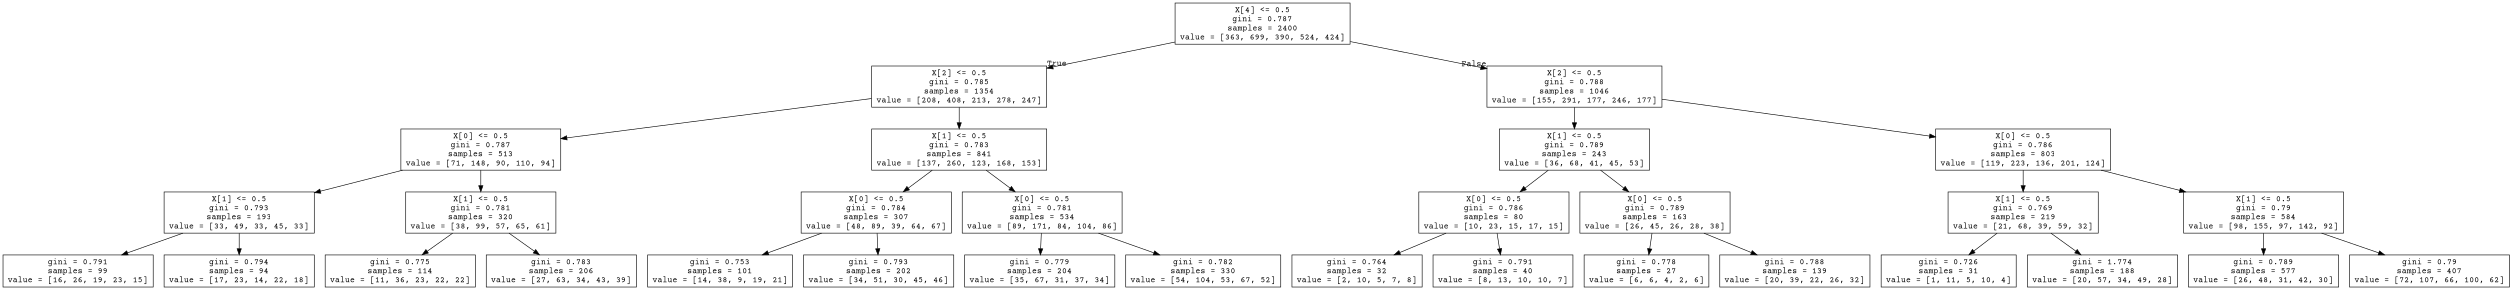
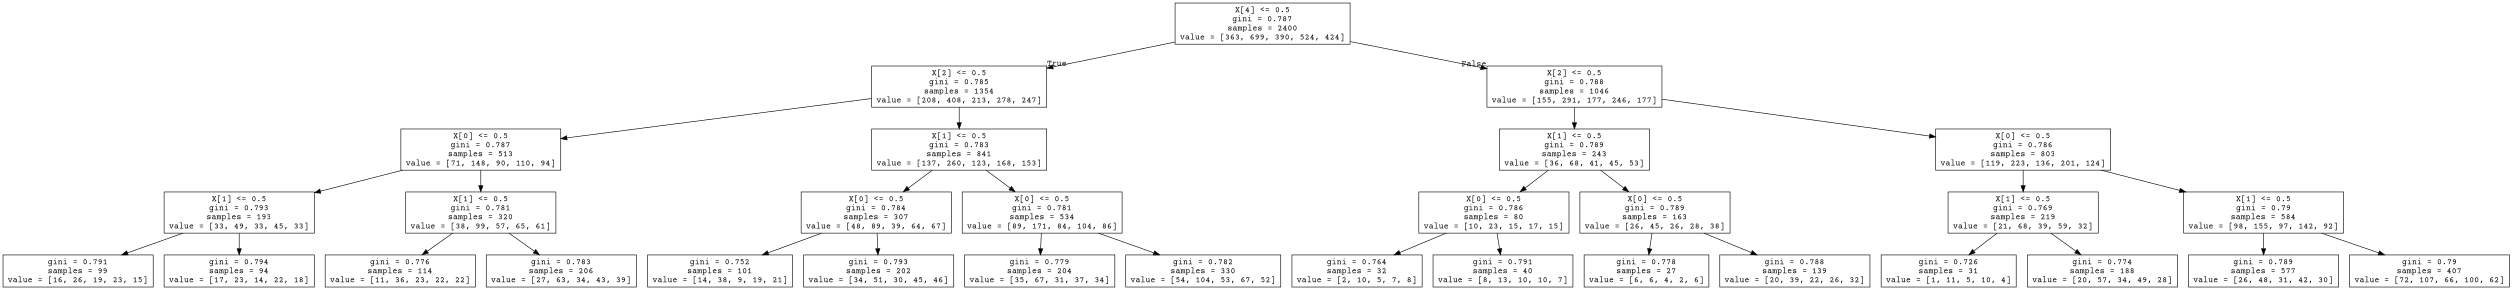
node "gini = 0.775 samples = 114 value = [11, 36, 23, 22, 22]": label "gini = 0.775 samples = 114 value = [11, 36, 23, 22, 22]" -> "gini = 0.776 samples = 114 value = [11, 36, 23, 22, 22]"
node "gini = 0.753 samples = 101 value = [14, 38, 9, 19, 21]": label "gini = 0.753 samples = 101 value = [14, 38, 9, 19, 21]" -> "gini = 0.752 samples = 101 value = [14, 38, 9, 19, 21]"
node "gini = 1.774 samples = 188 value = [20, 57, 34, 49, 28]": label "gini = 1.774 samples = 188 value = [20, 57, 34, 49, 28]" -> "gini = 0.774 samples = 188 value = [20, 57, 34, 49, 28]"
